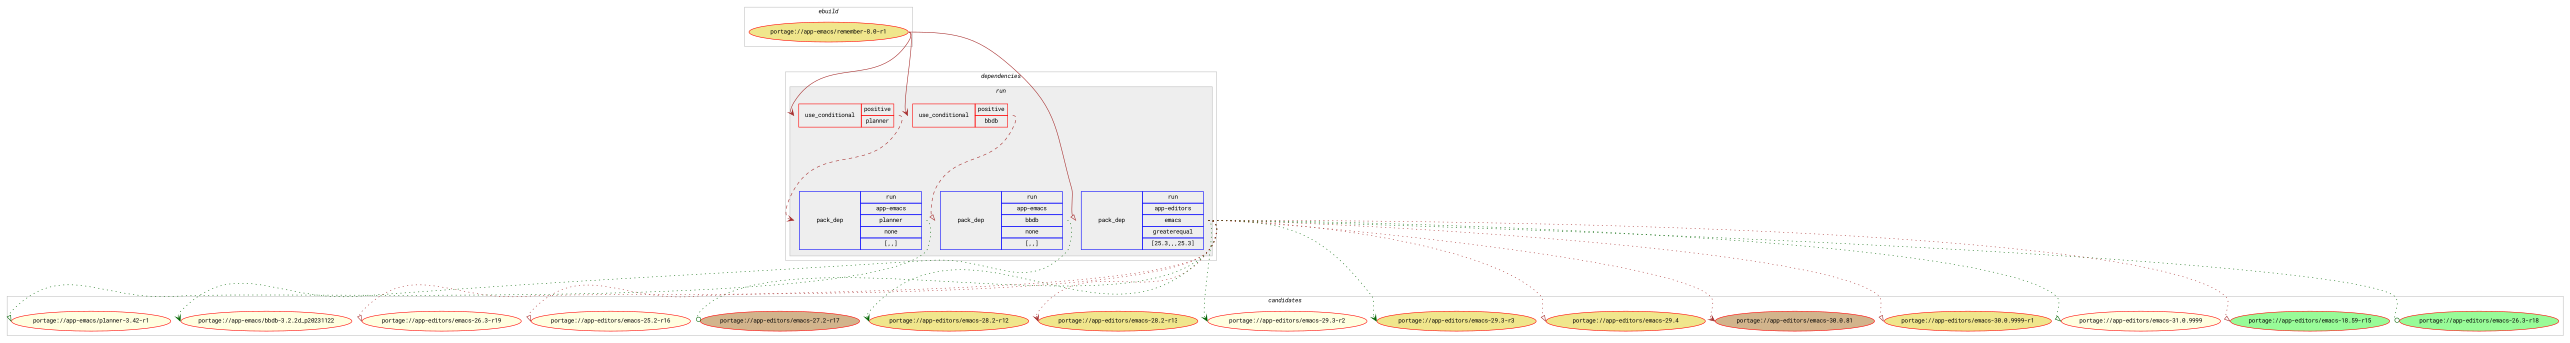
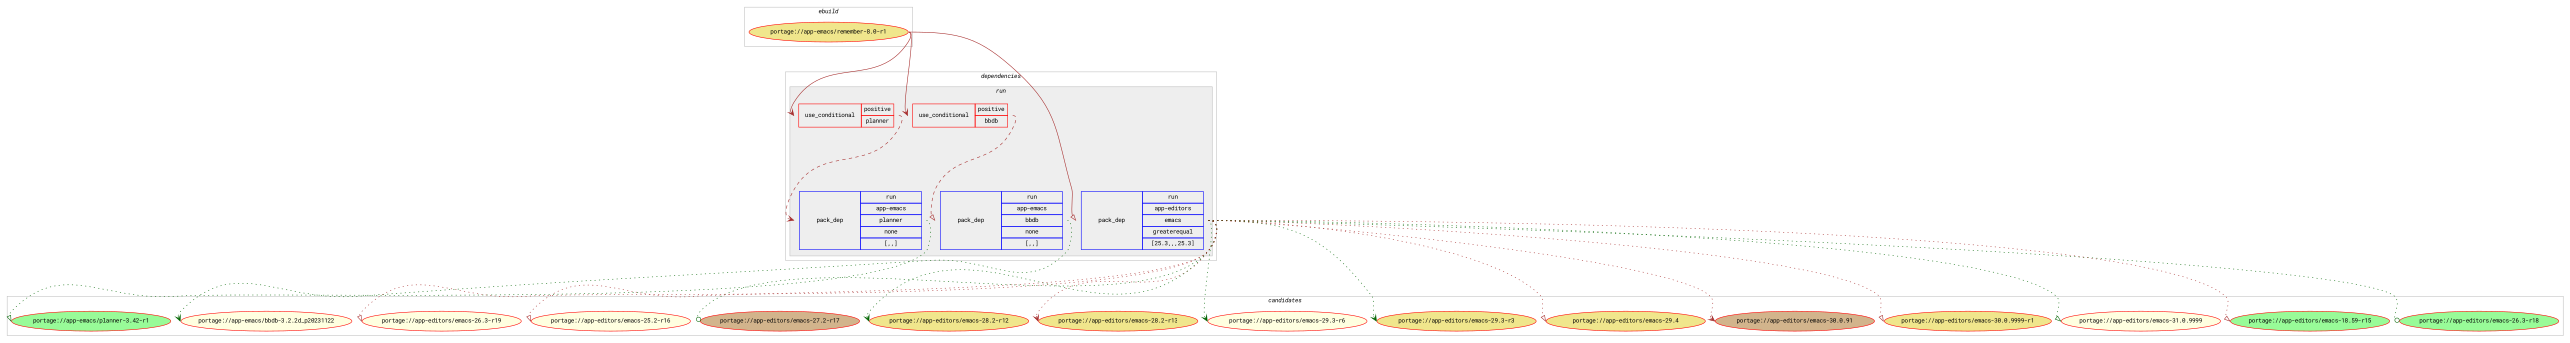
node "portage://app-emacs/planner-3.42-r1": fillcolor lightyellow -> palegreen
node "portage://app-editors/emacs-29.3-r2": label "portage://app-editors/emacs-29.3-r2" -> "portage://app-editors/emacs-29.3-r6"
node "portage://app-editors/emacs-30.0.81": label "portage://app-editors/emacs-30.0.81" -> "portage://app-editors/emacs-30.0.91"
